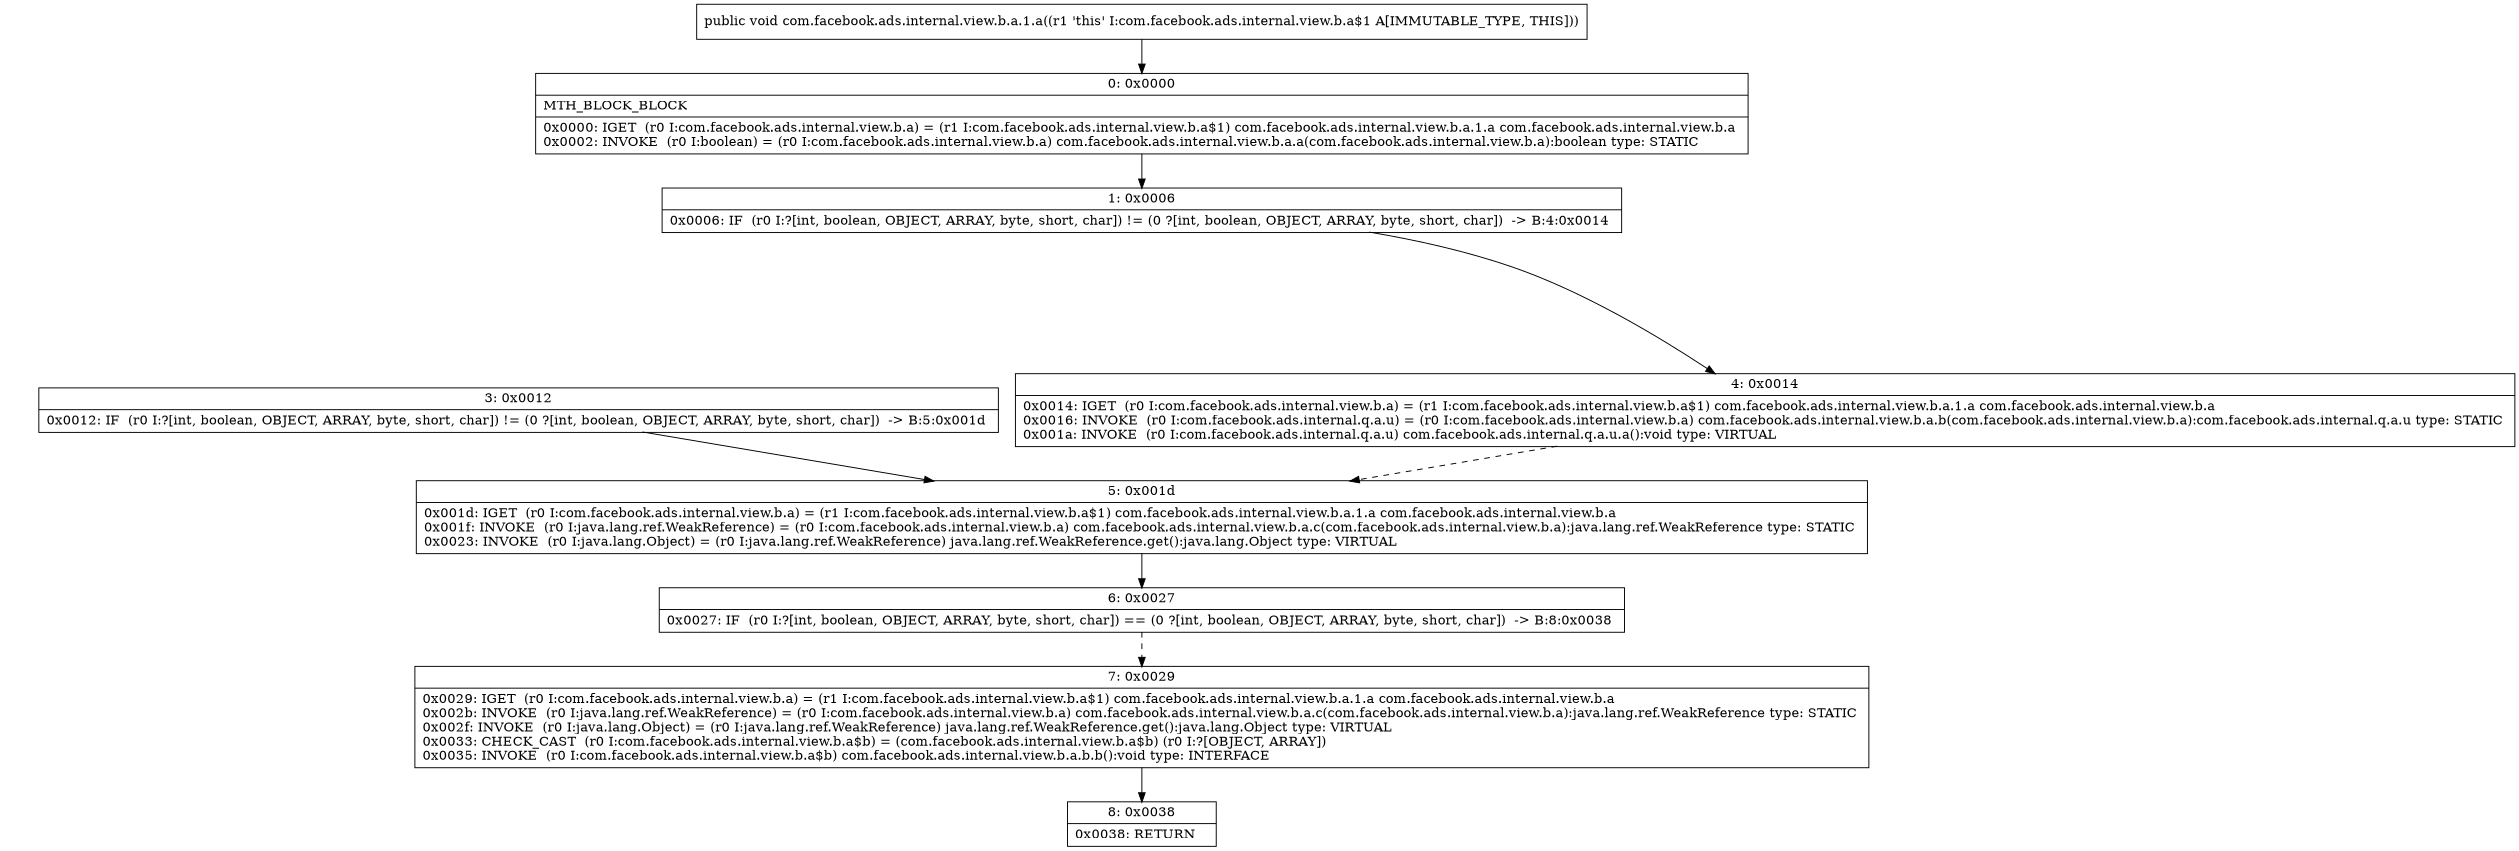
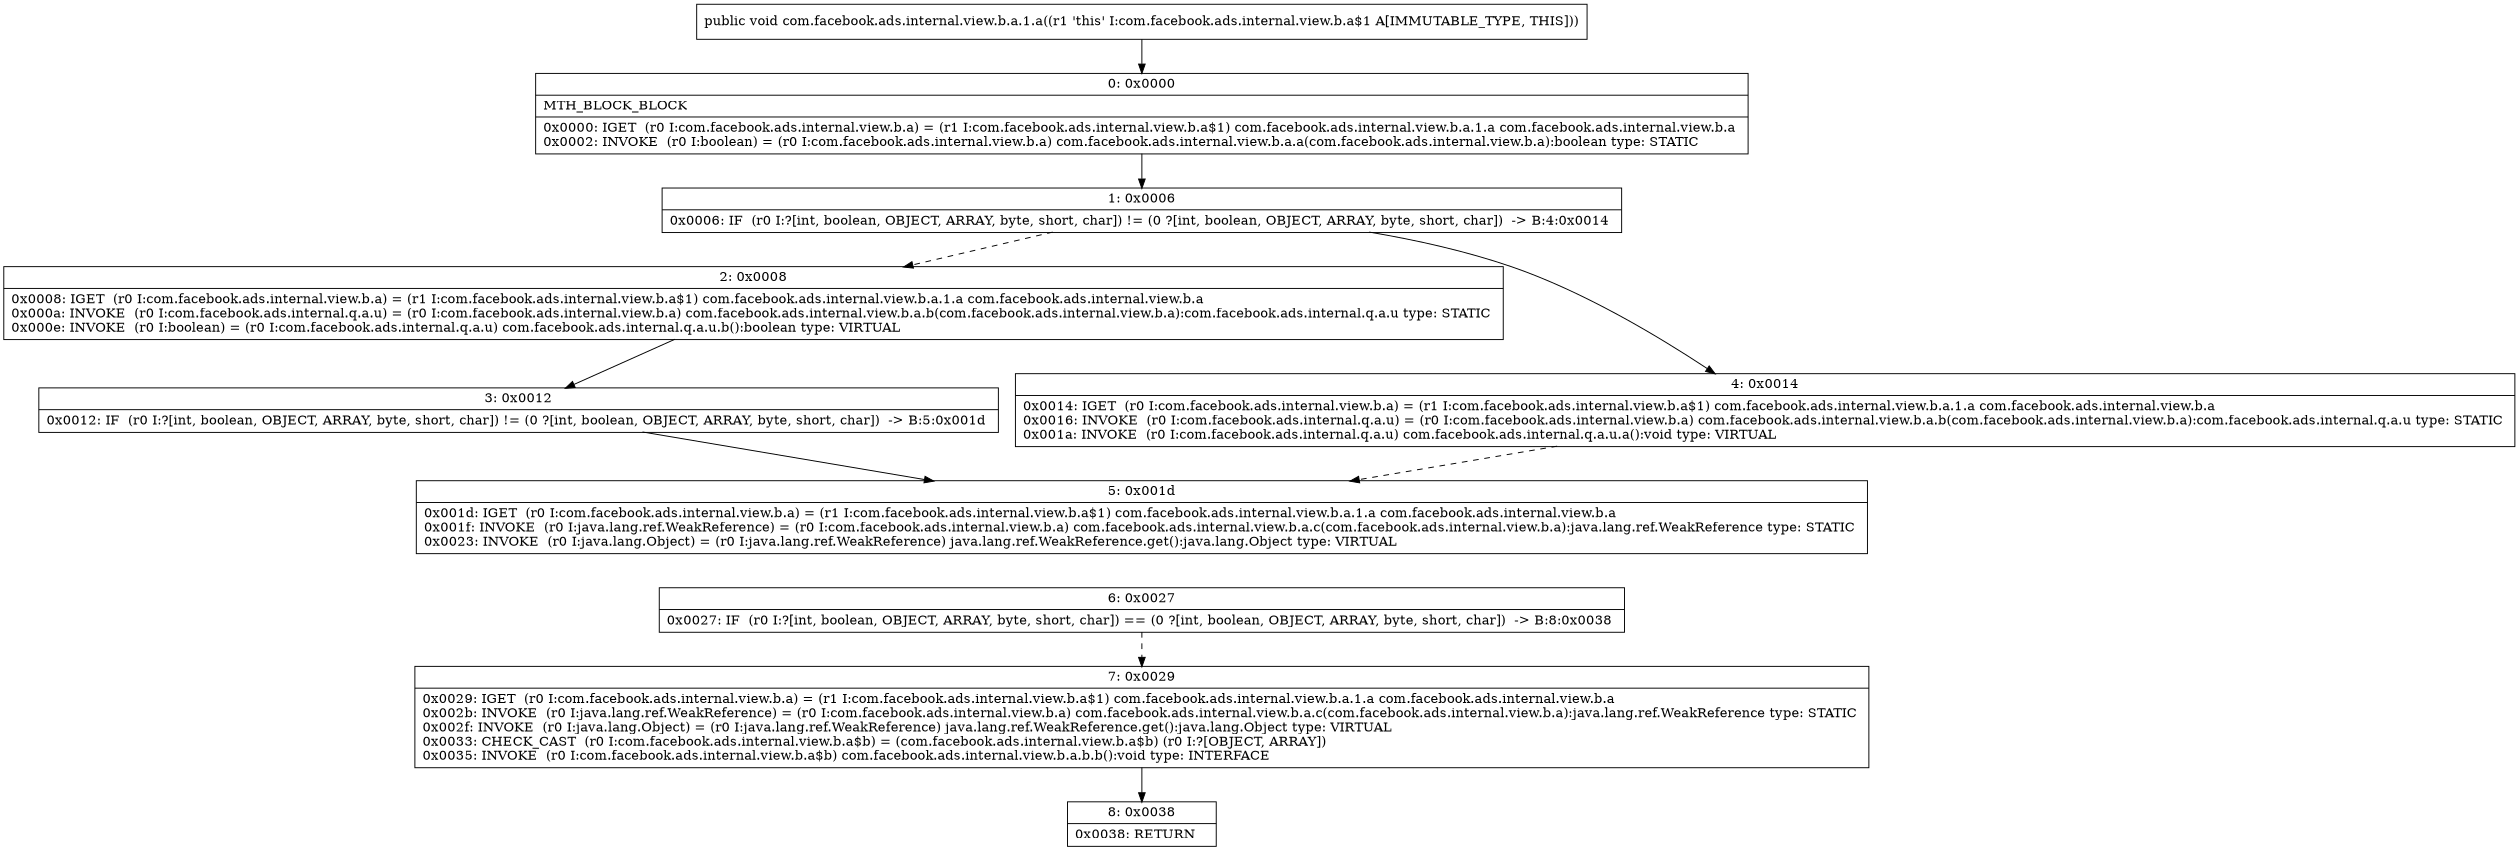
node "2: 0x0008": added
edge "5: 0x001d" -> "6: 0x0027": removed
